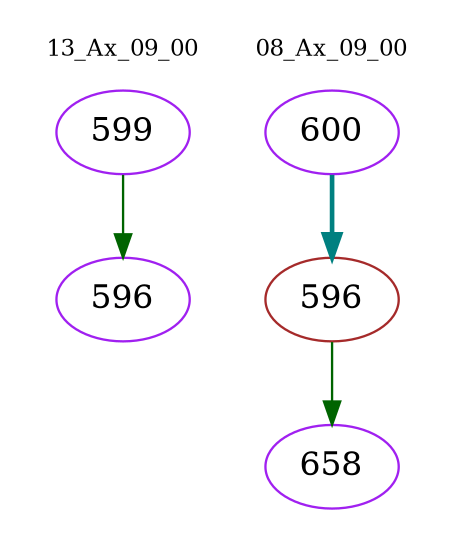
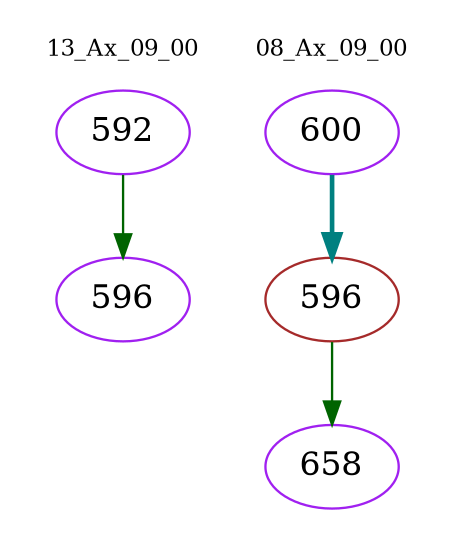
node "599": label "599" -> "592"
